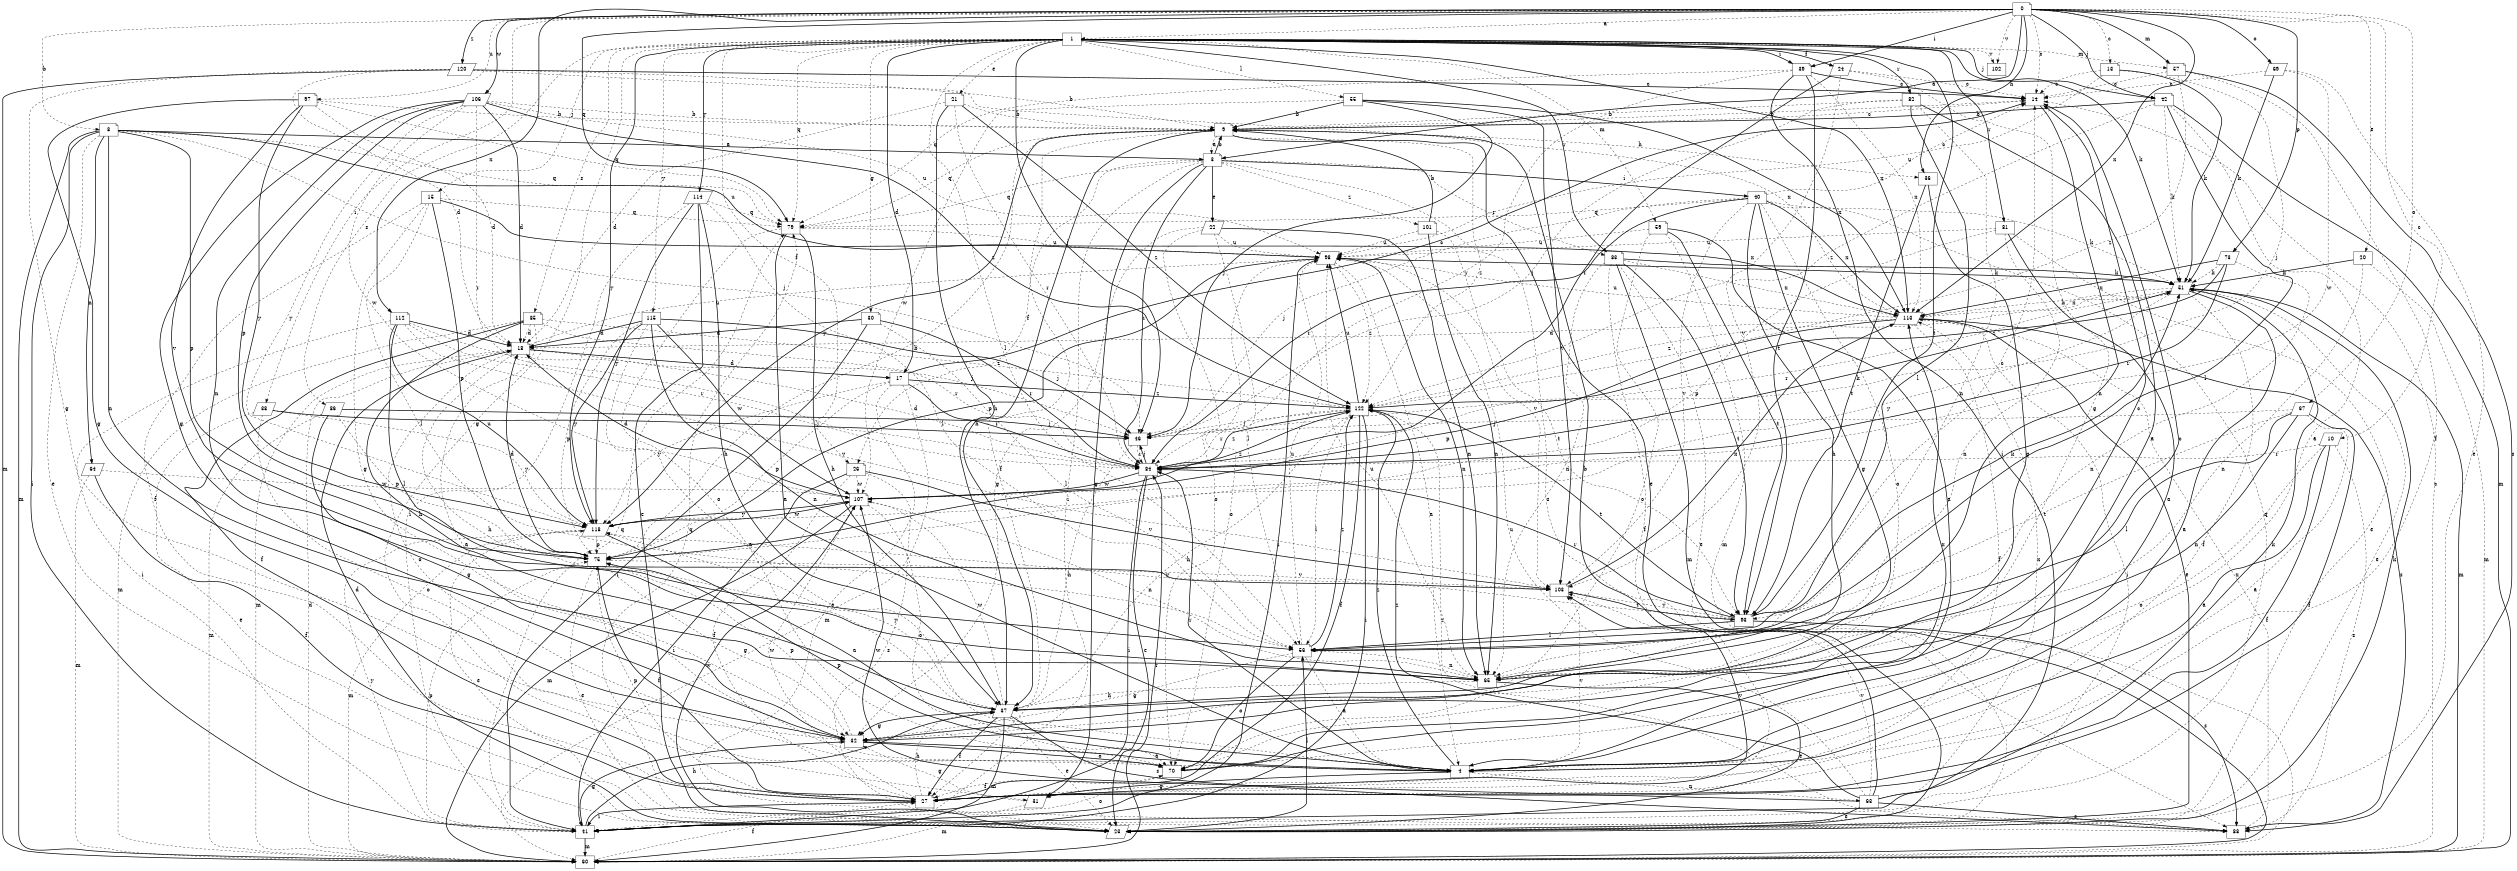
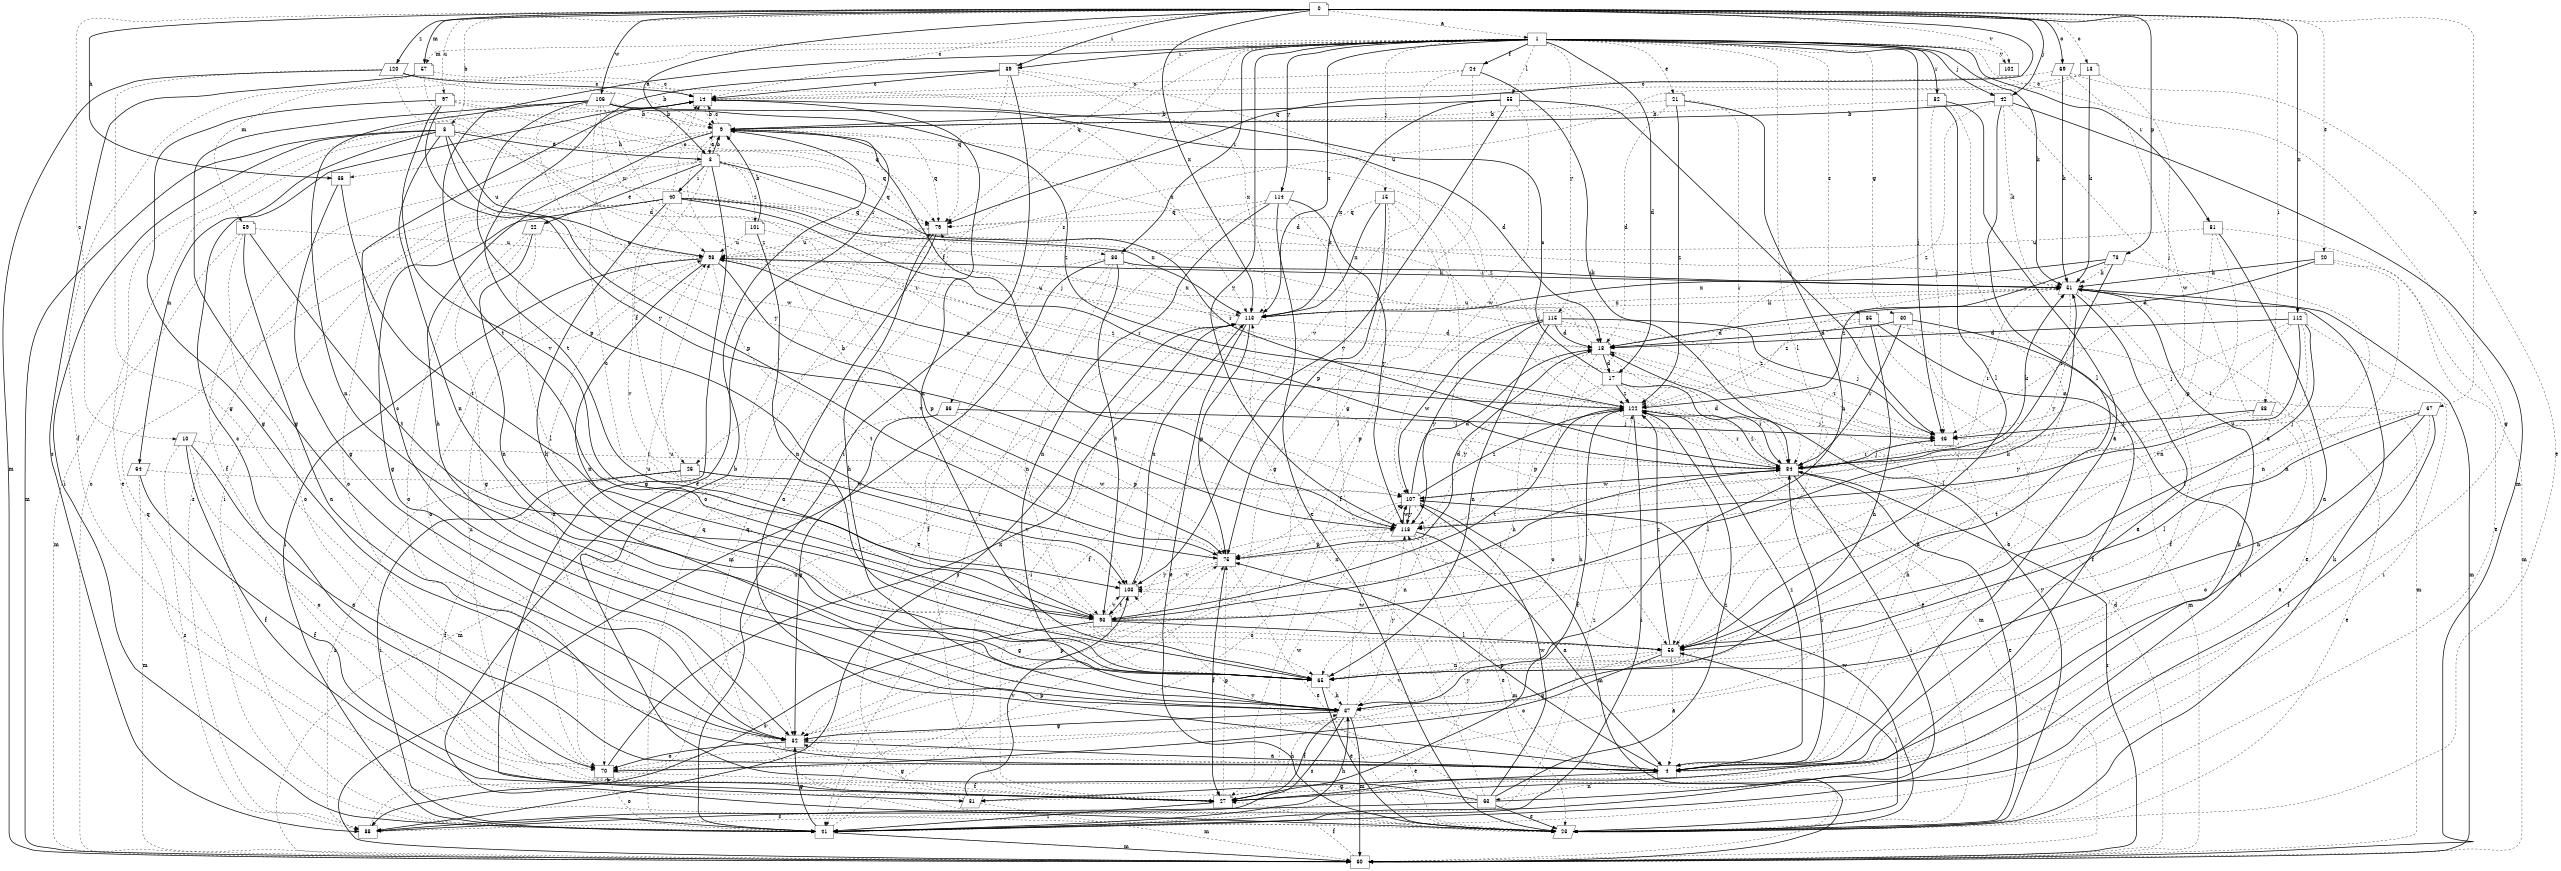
edge "20" -> "18": added, label "d"
edge "23" -> "18": label "d" -> "y"
